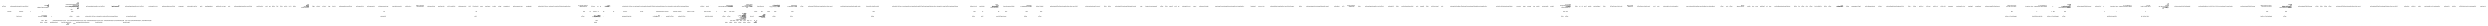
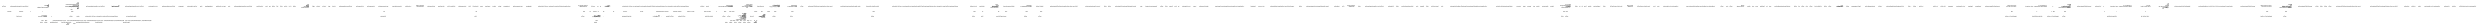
node "Entry CSharpx.Maybe<T>.FromJust<T>()": removed
node "Entry System.Collections.Generic.List<T>.List()": removed
